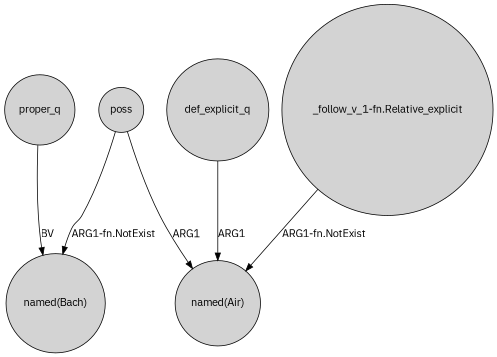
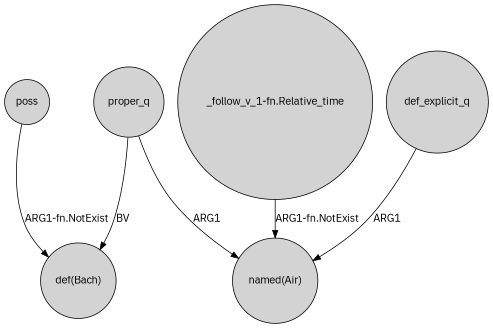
node "_follow_v_1-fn.Relative_explicit": label "_follow_v_1-fn.Relative_explicit" -> "_follow_v_1-fn.Relative_time"
edge "poss" -> "named(Air)": now "proper_q" -> "named(Air)"
node "named(Bach)": label "named(Bach)" -> "def(Bach)"
